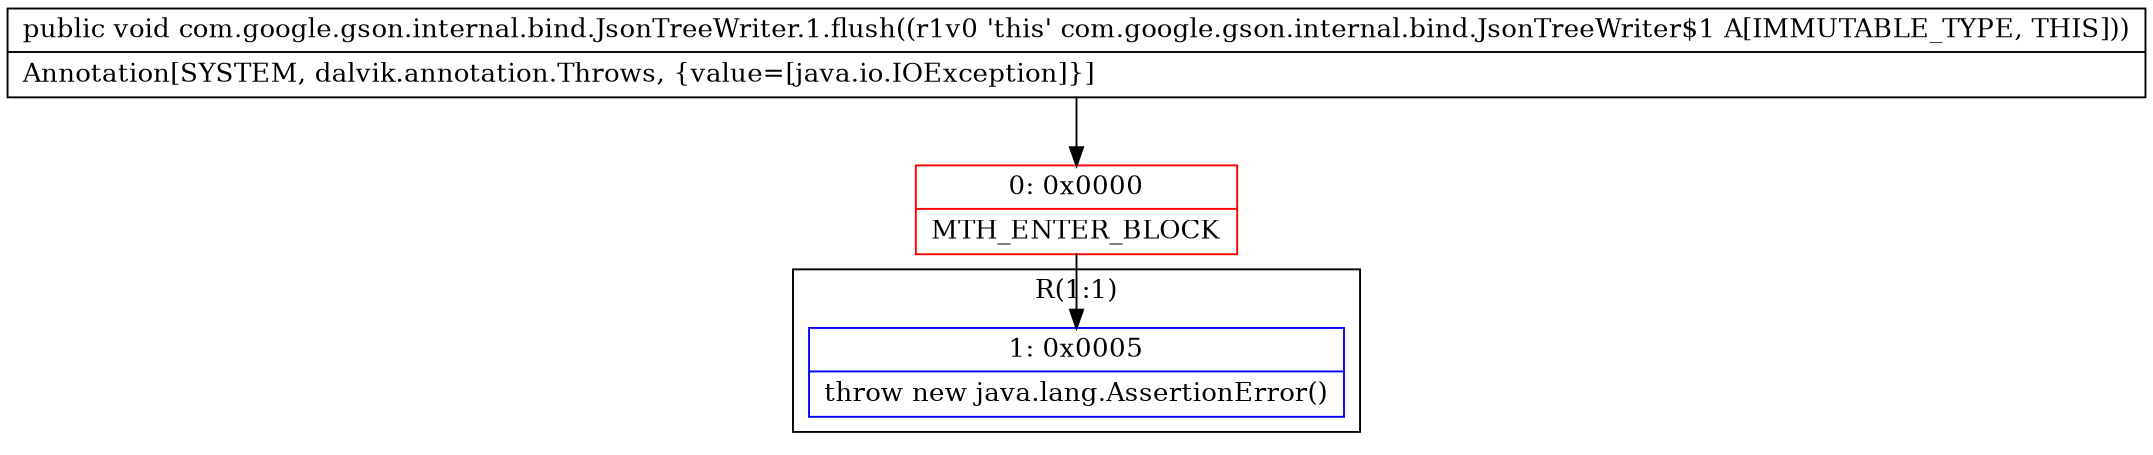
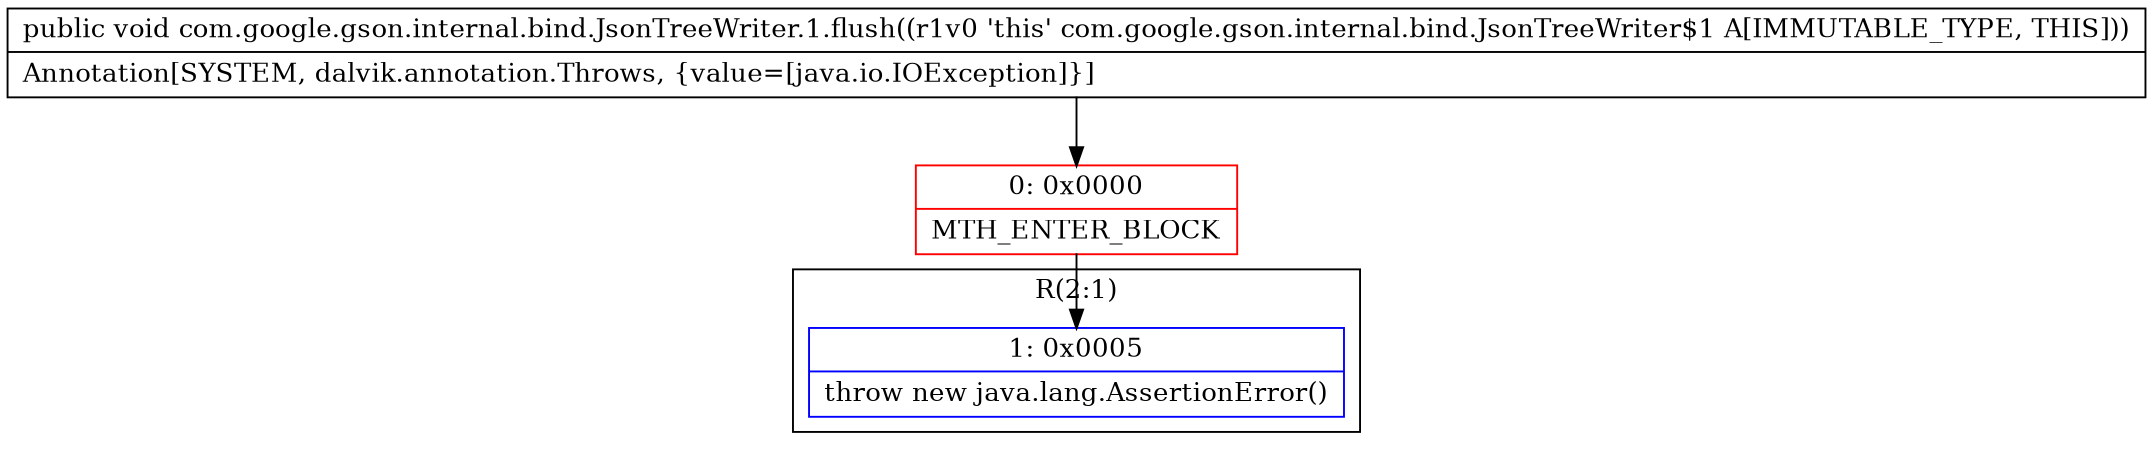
cluster "R(1:1)": label "R(1:1)" -> "R(2:1)"
